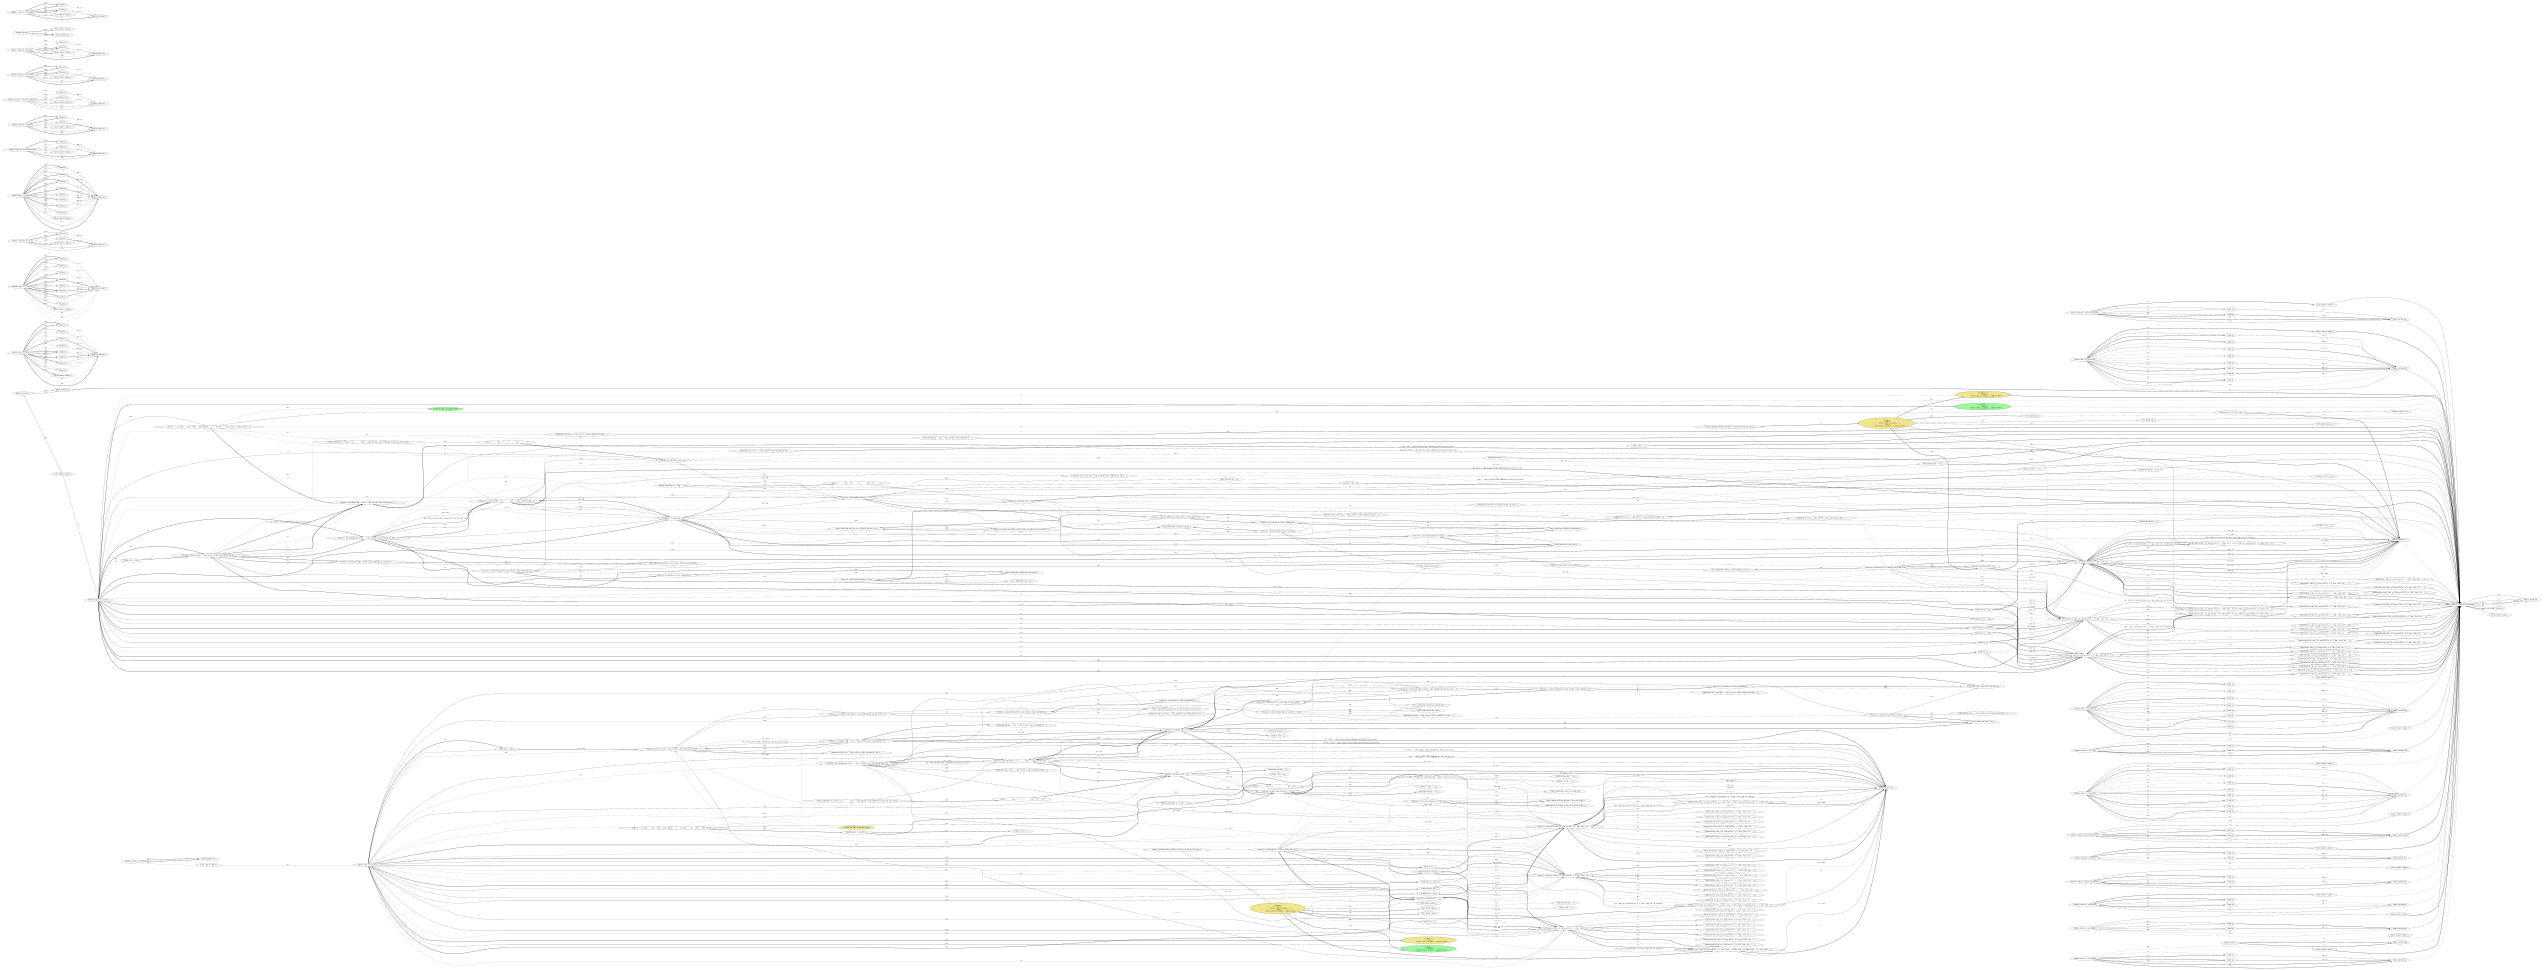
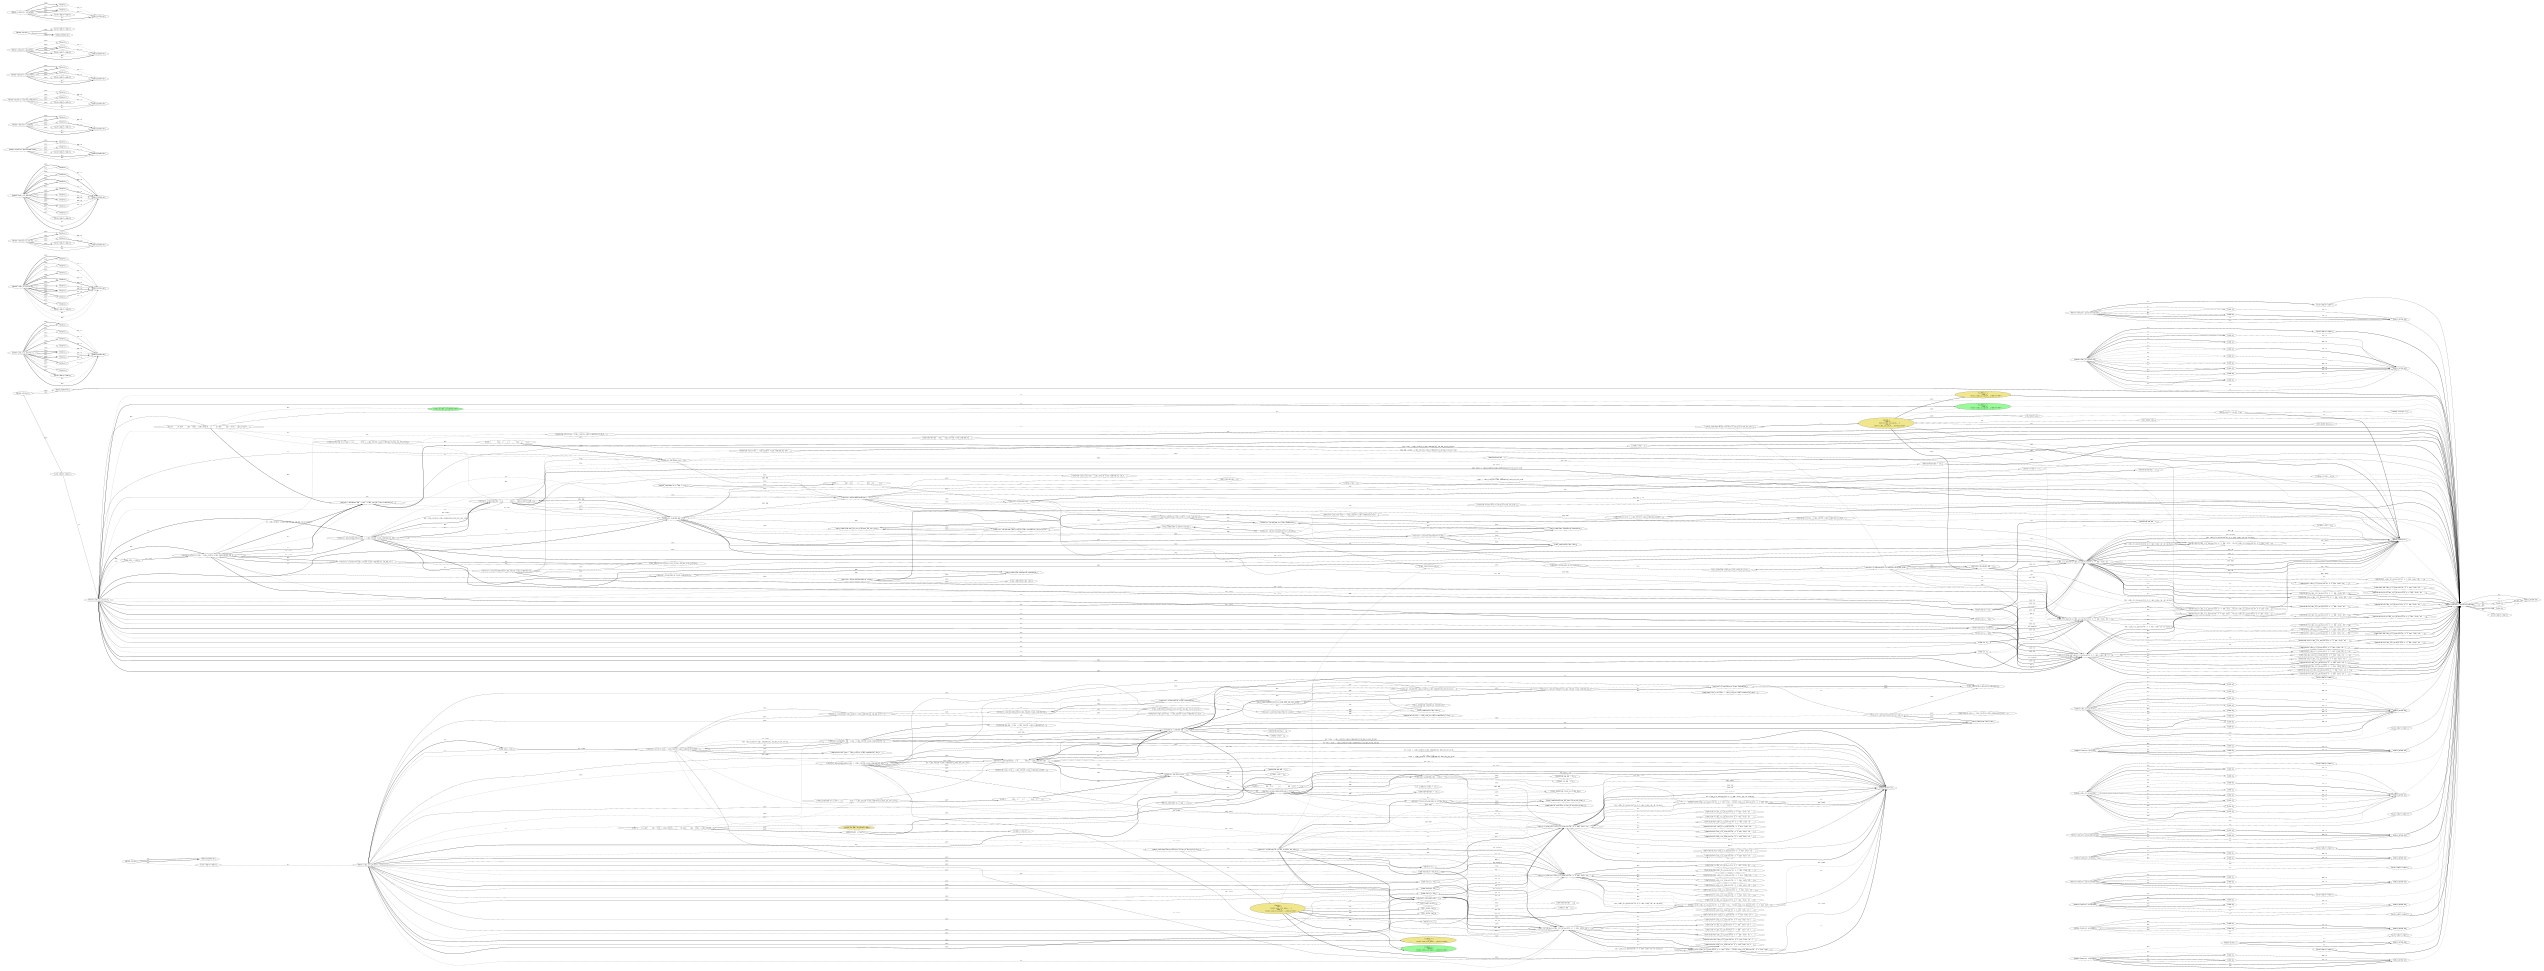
edge "(<operator>.fieldAccess,vs->client_pf.bytes_per_pixel)" -> "(<operator>.indirectFieldAccess,vs->client_pf)": style dashed -> bold
